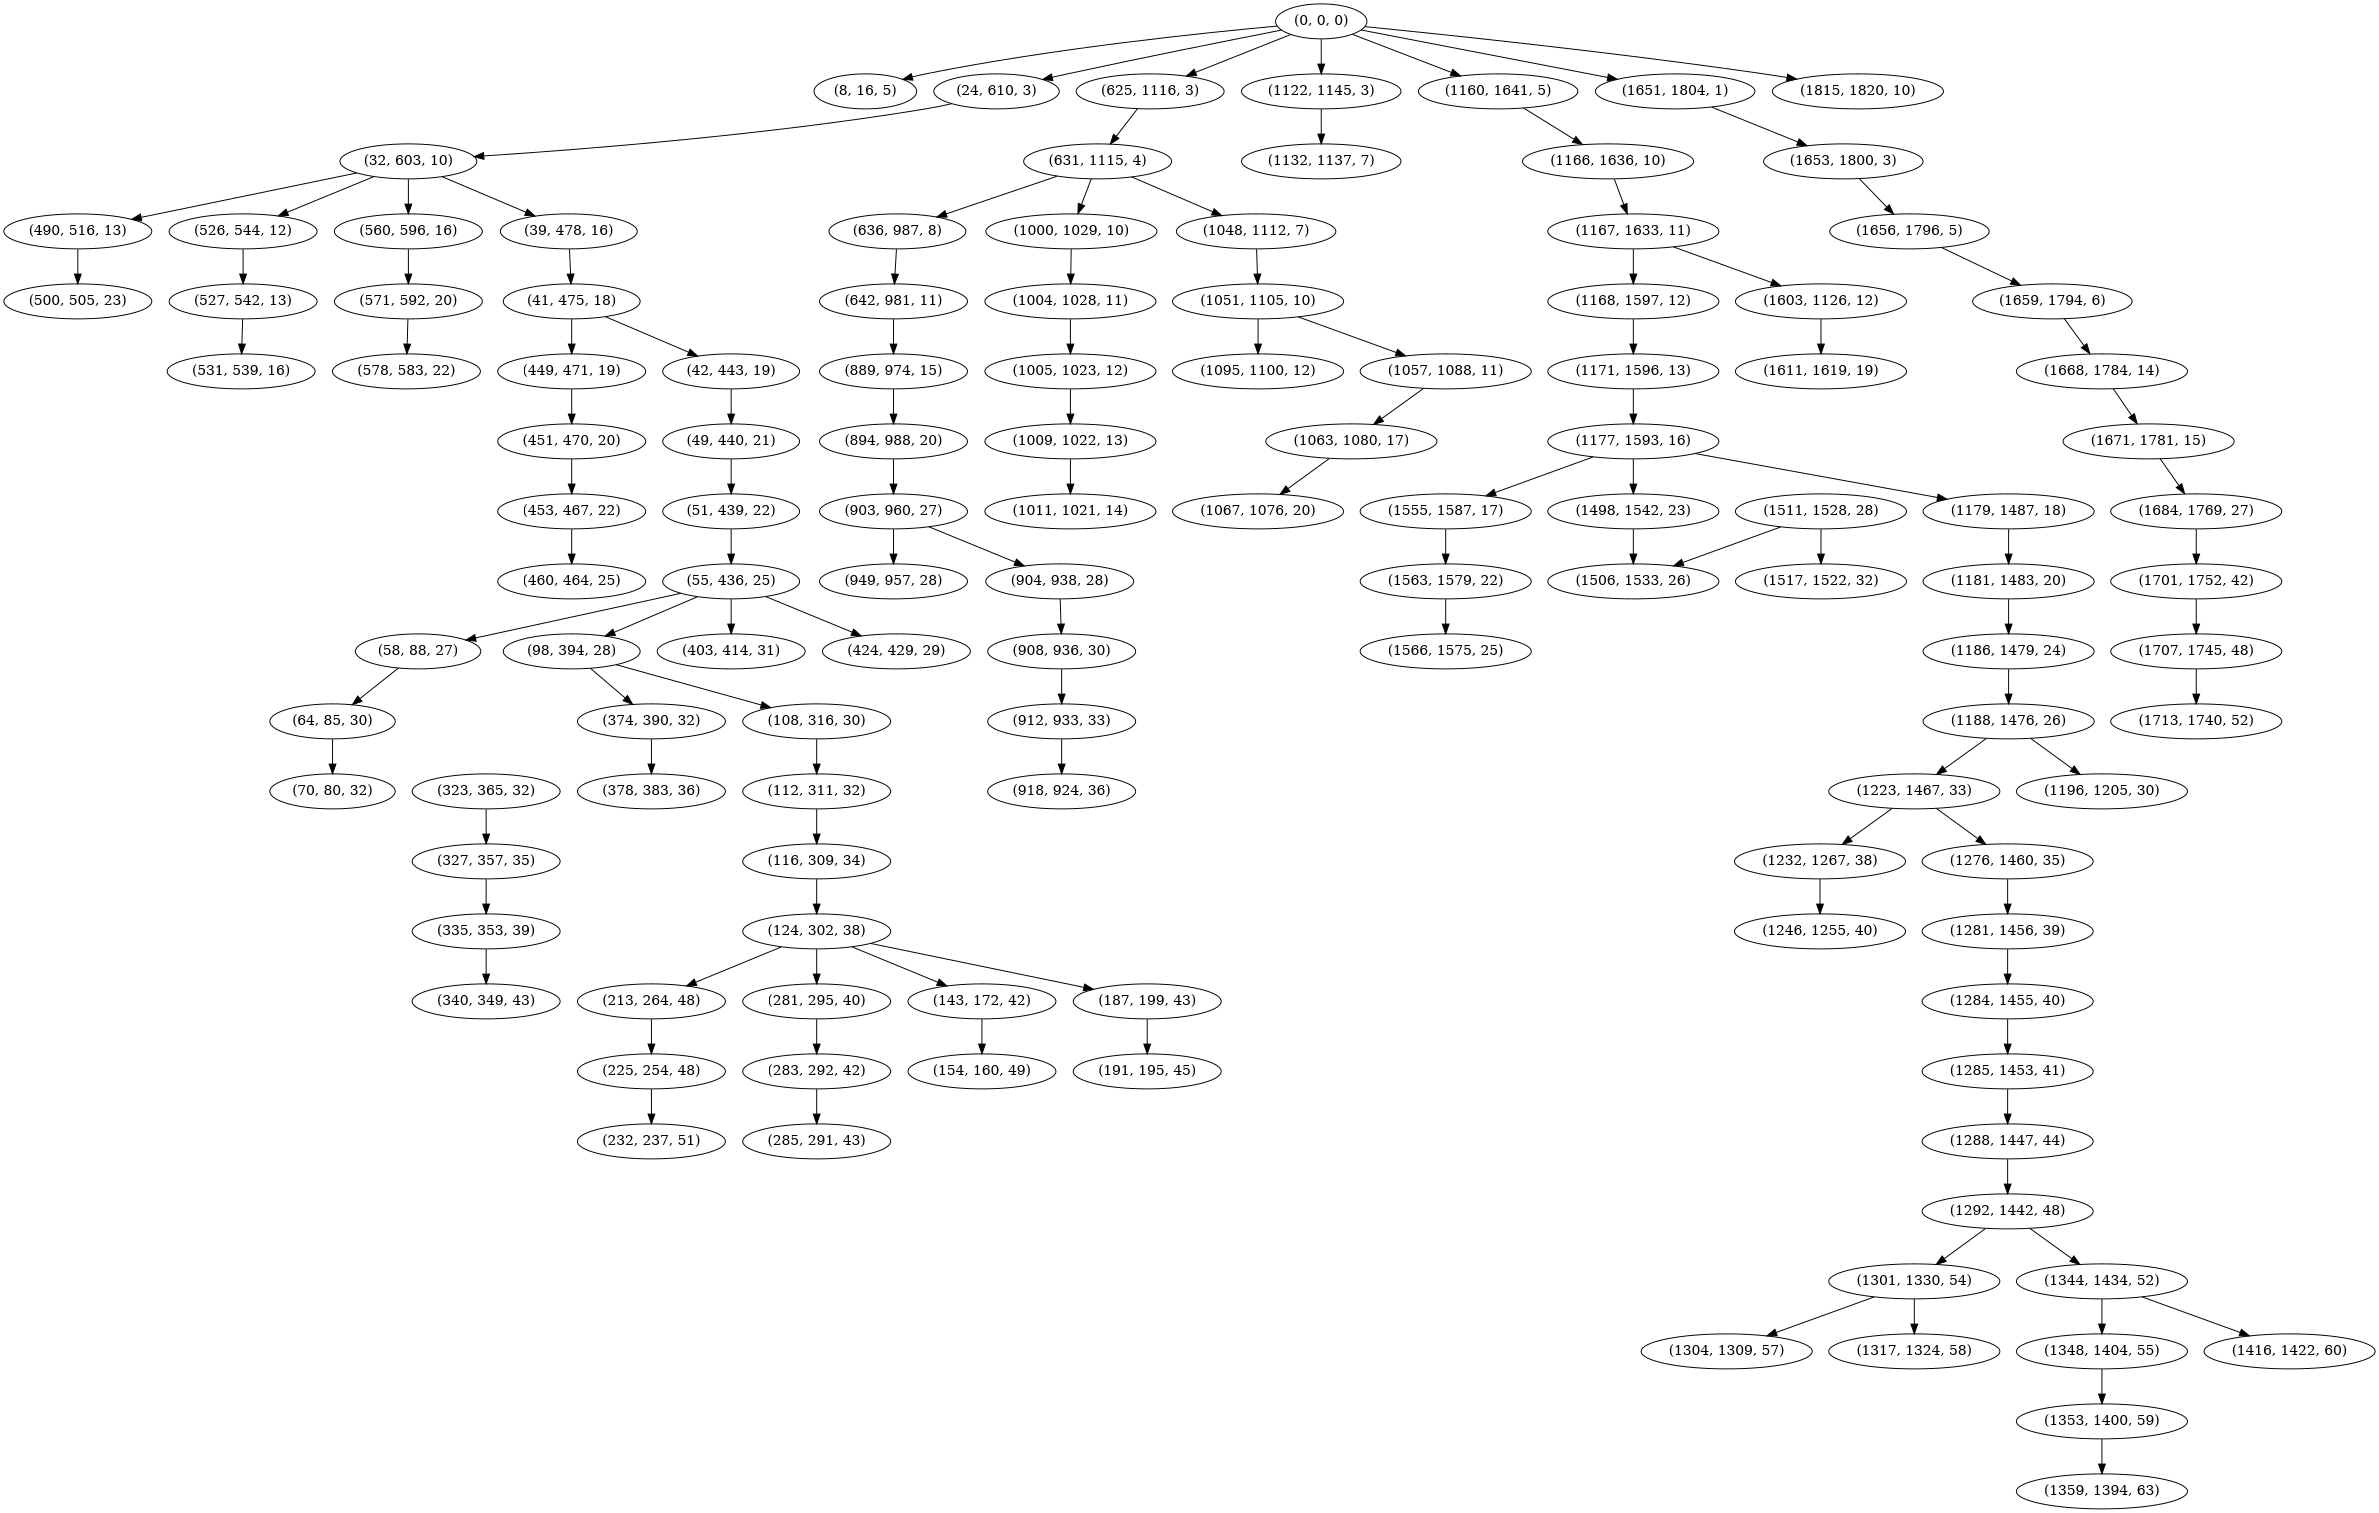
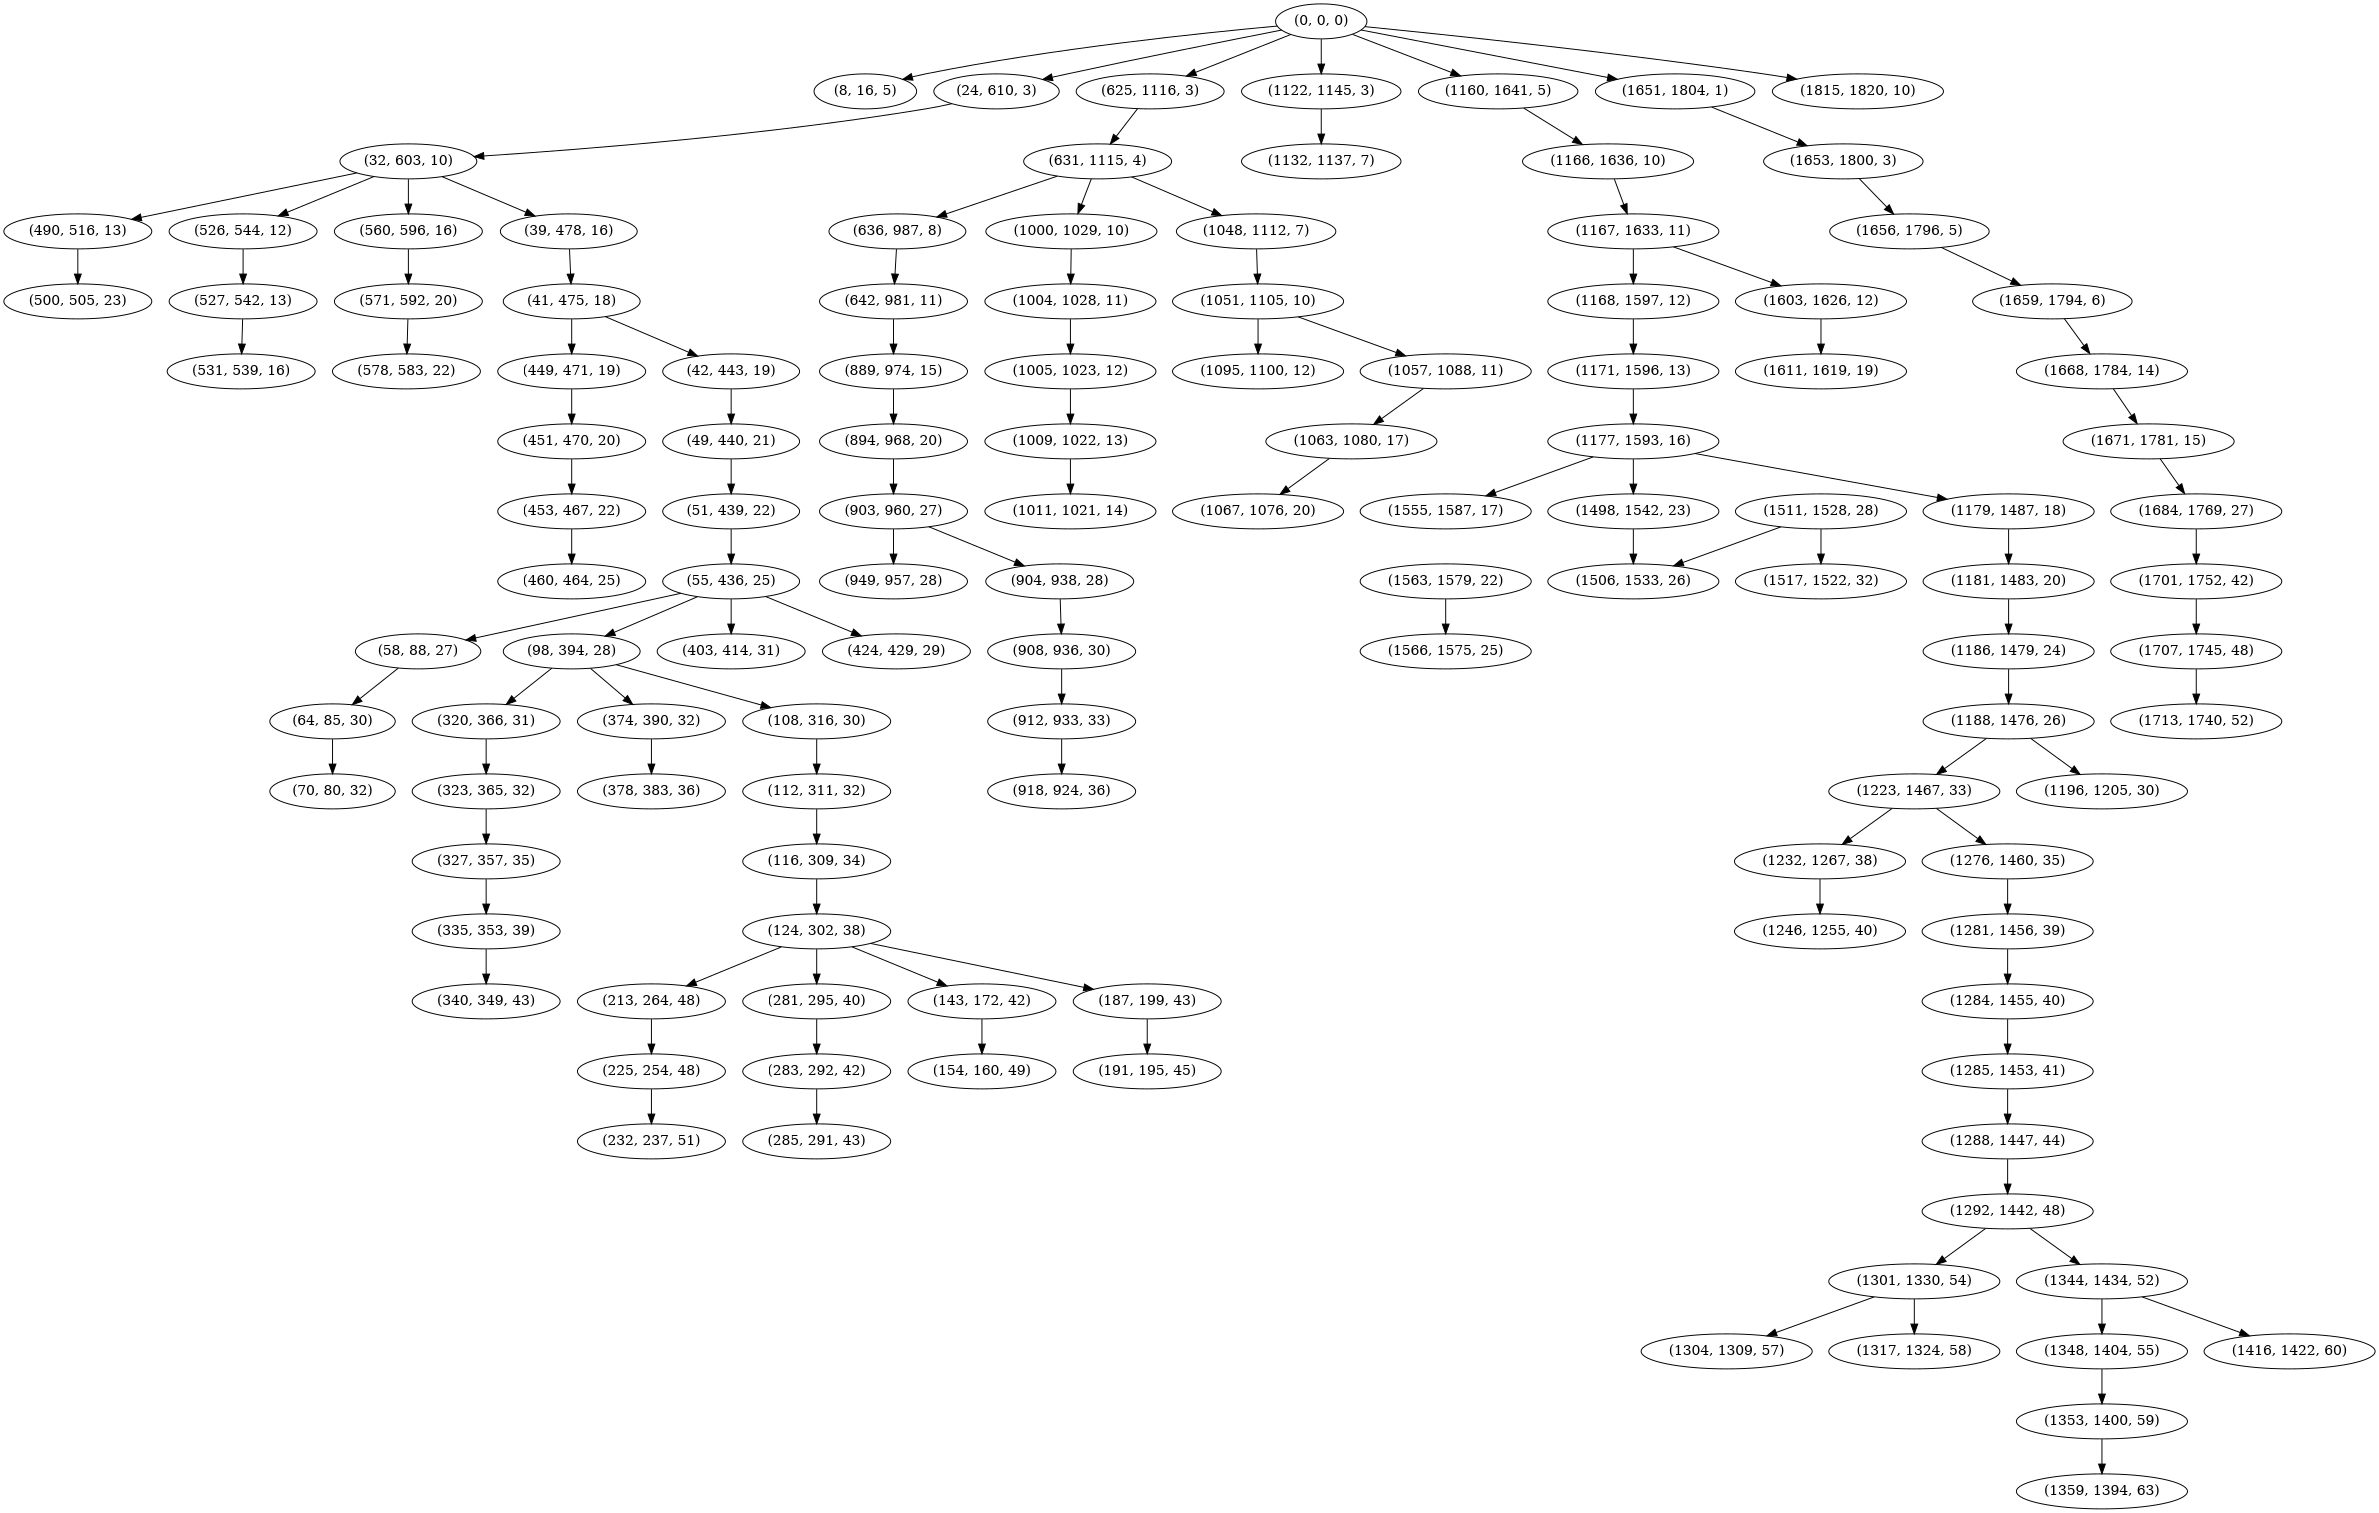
node "(1603, 1126, 12)": label "(1603, 1126, 12)" -> "(1603, 1626, 12)"
node "(894, 988, 20)": label "(894, 988, 20)" -> "(894, 968, 20)"
edge "(1555, 1587, 17)" -> "(1563, 1579, 22)": removed
node "(320, 366, 31)": added
